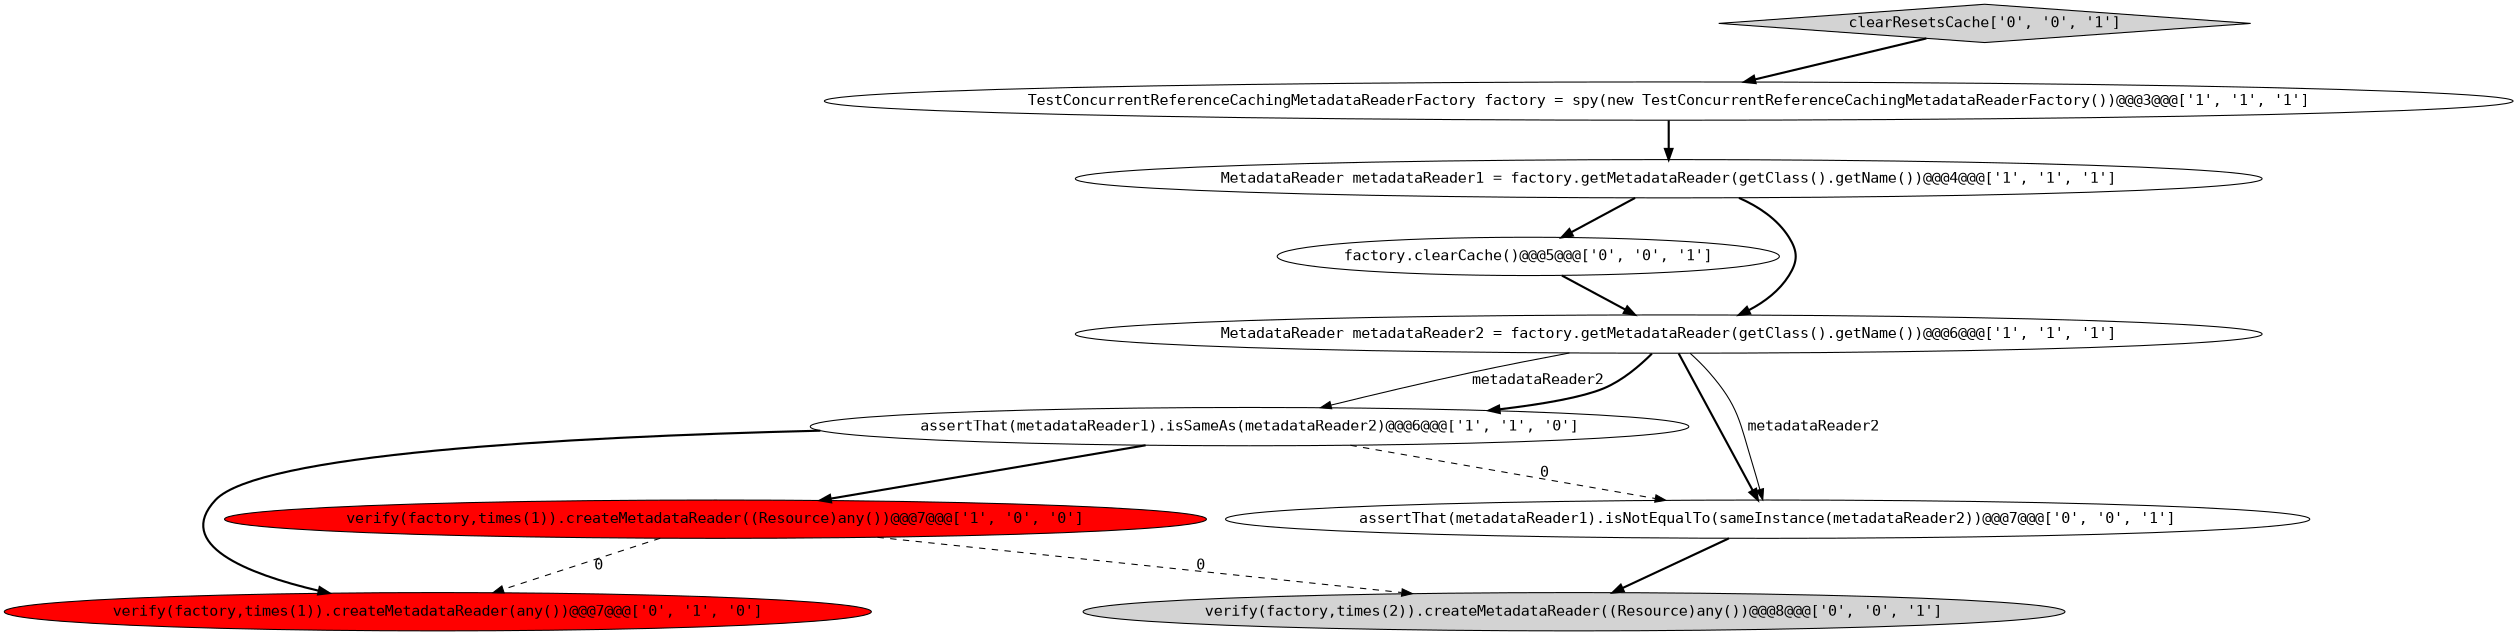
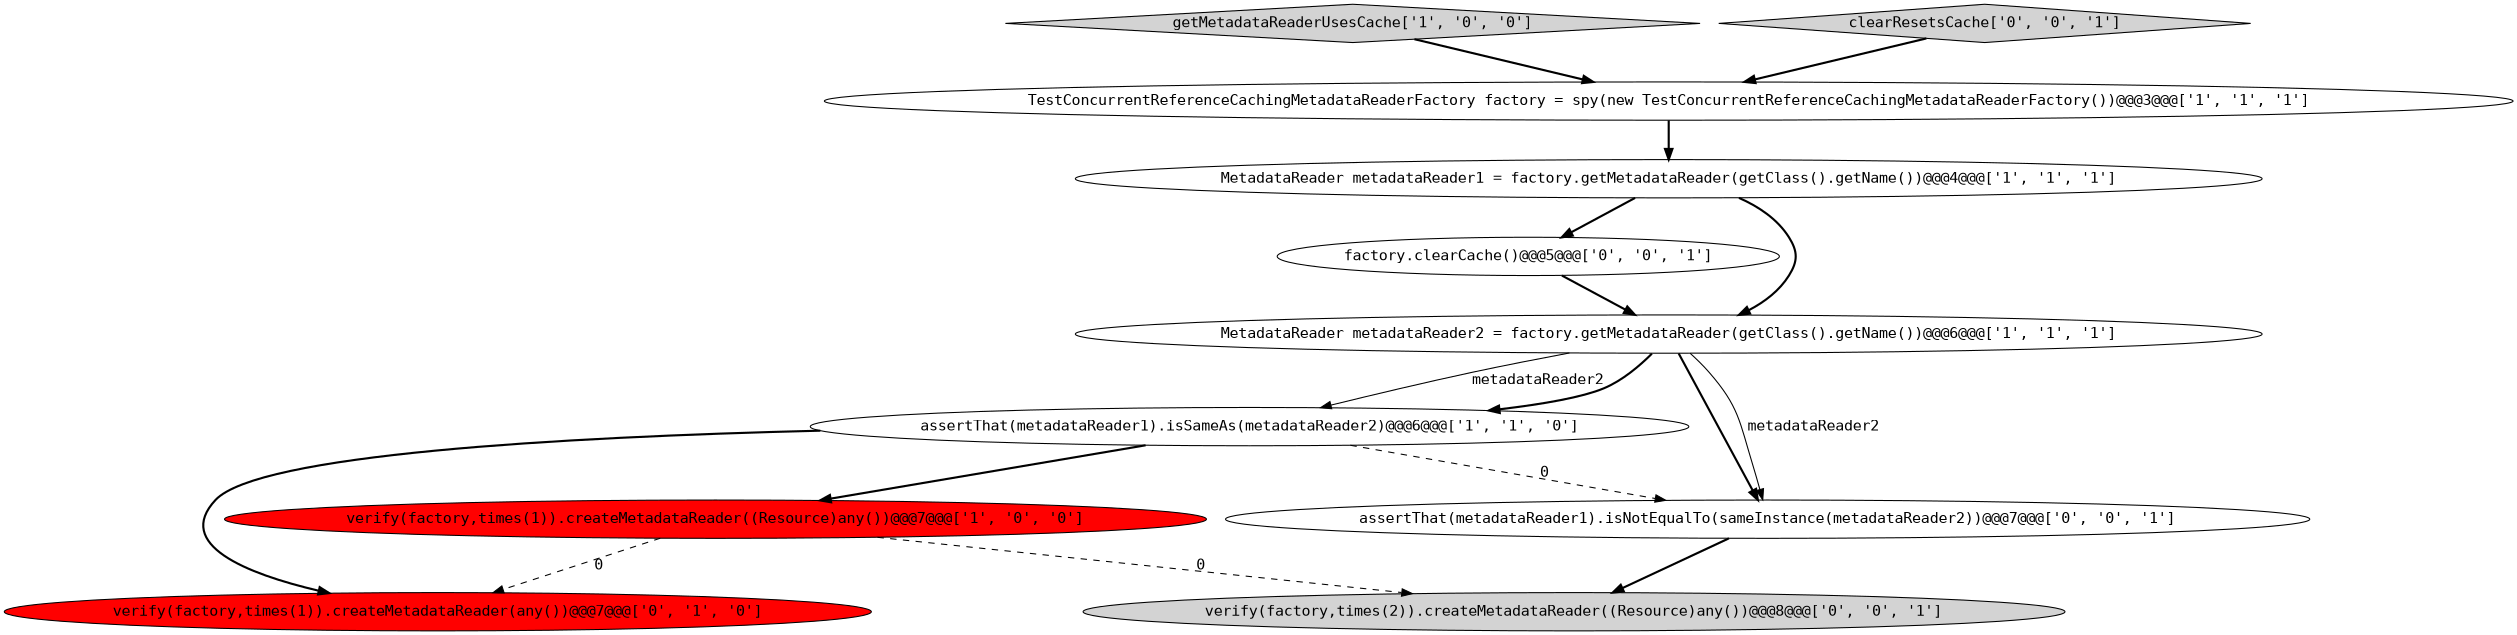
node "getMetadataReaderUsesCache['1', '0', '0']": added
